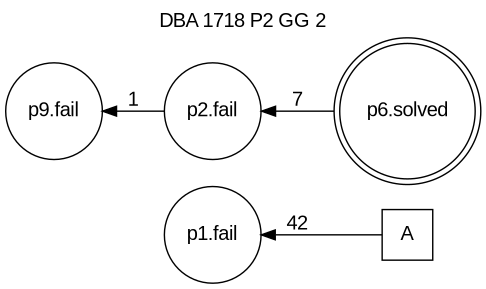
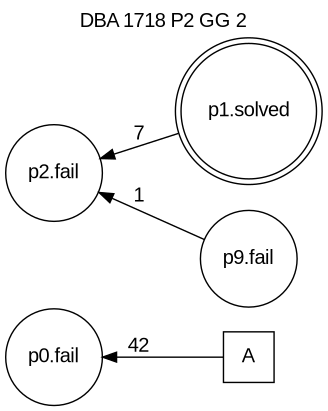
edge "p2.fail" -> "p9.fail": reversed
node "p6.solved": label "p6.solved" -> "p1.solved"
node "p1.fail": label "p1.fail" -> "p0.fail"
